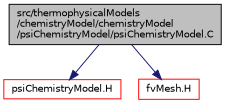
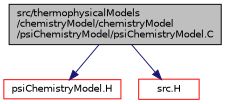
node "fvMesh.H": label "fvMesh.H" -> "src.H"
